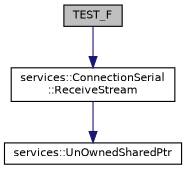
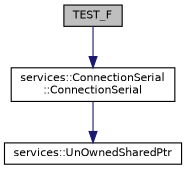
node "services::ConnectionSerial ::ReceiveStream": label "services::ConnectionSerial ::ReceiveStream" -> "services::ConnectionSerial ::ConnectionSerial"
